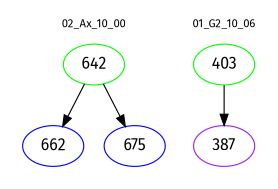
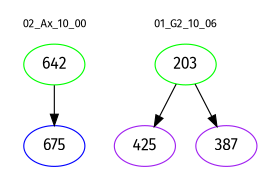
node "403": label "403" -> "203"
node "662": removed
node "425": added
